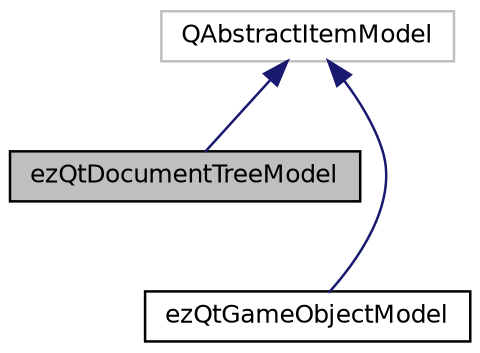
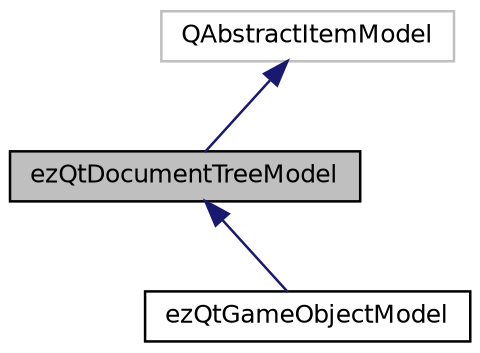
edge "ezQtGameObjectModel" -> "QAbstractItemModel": now "ezQtGameObjectModel" -> "ezQtDocumentTreeModel"
